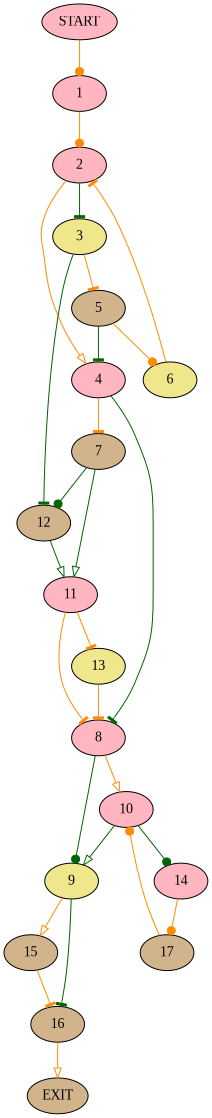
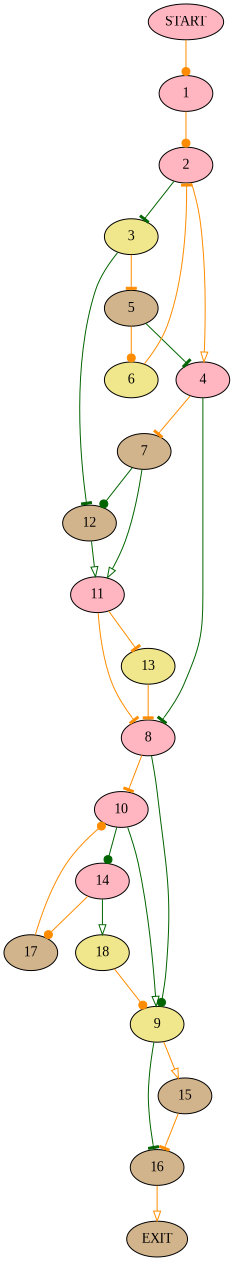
edge "8" -> "10": arrowhead onormal -> tee
node "18": added
